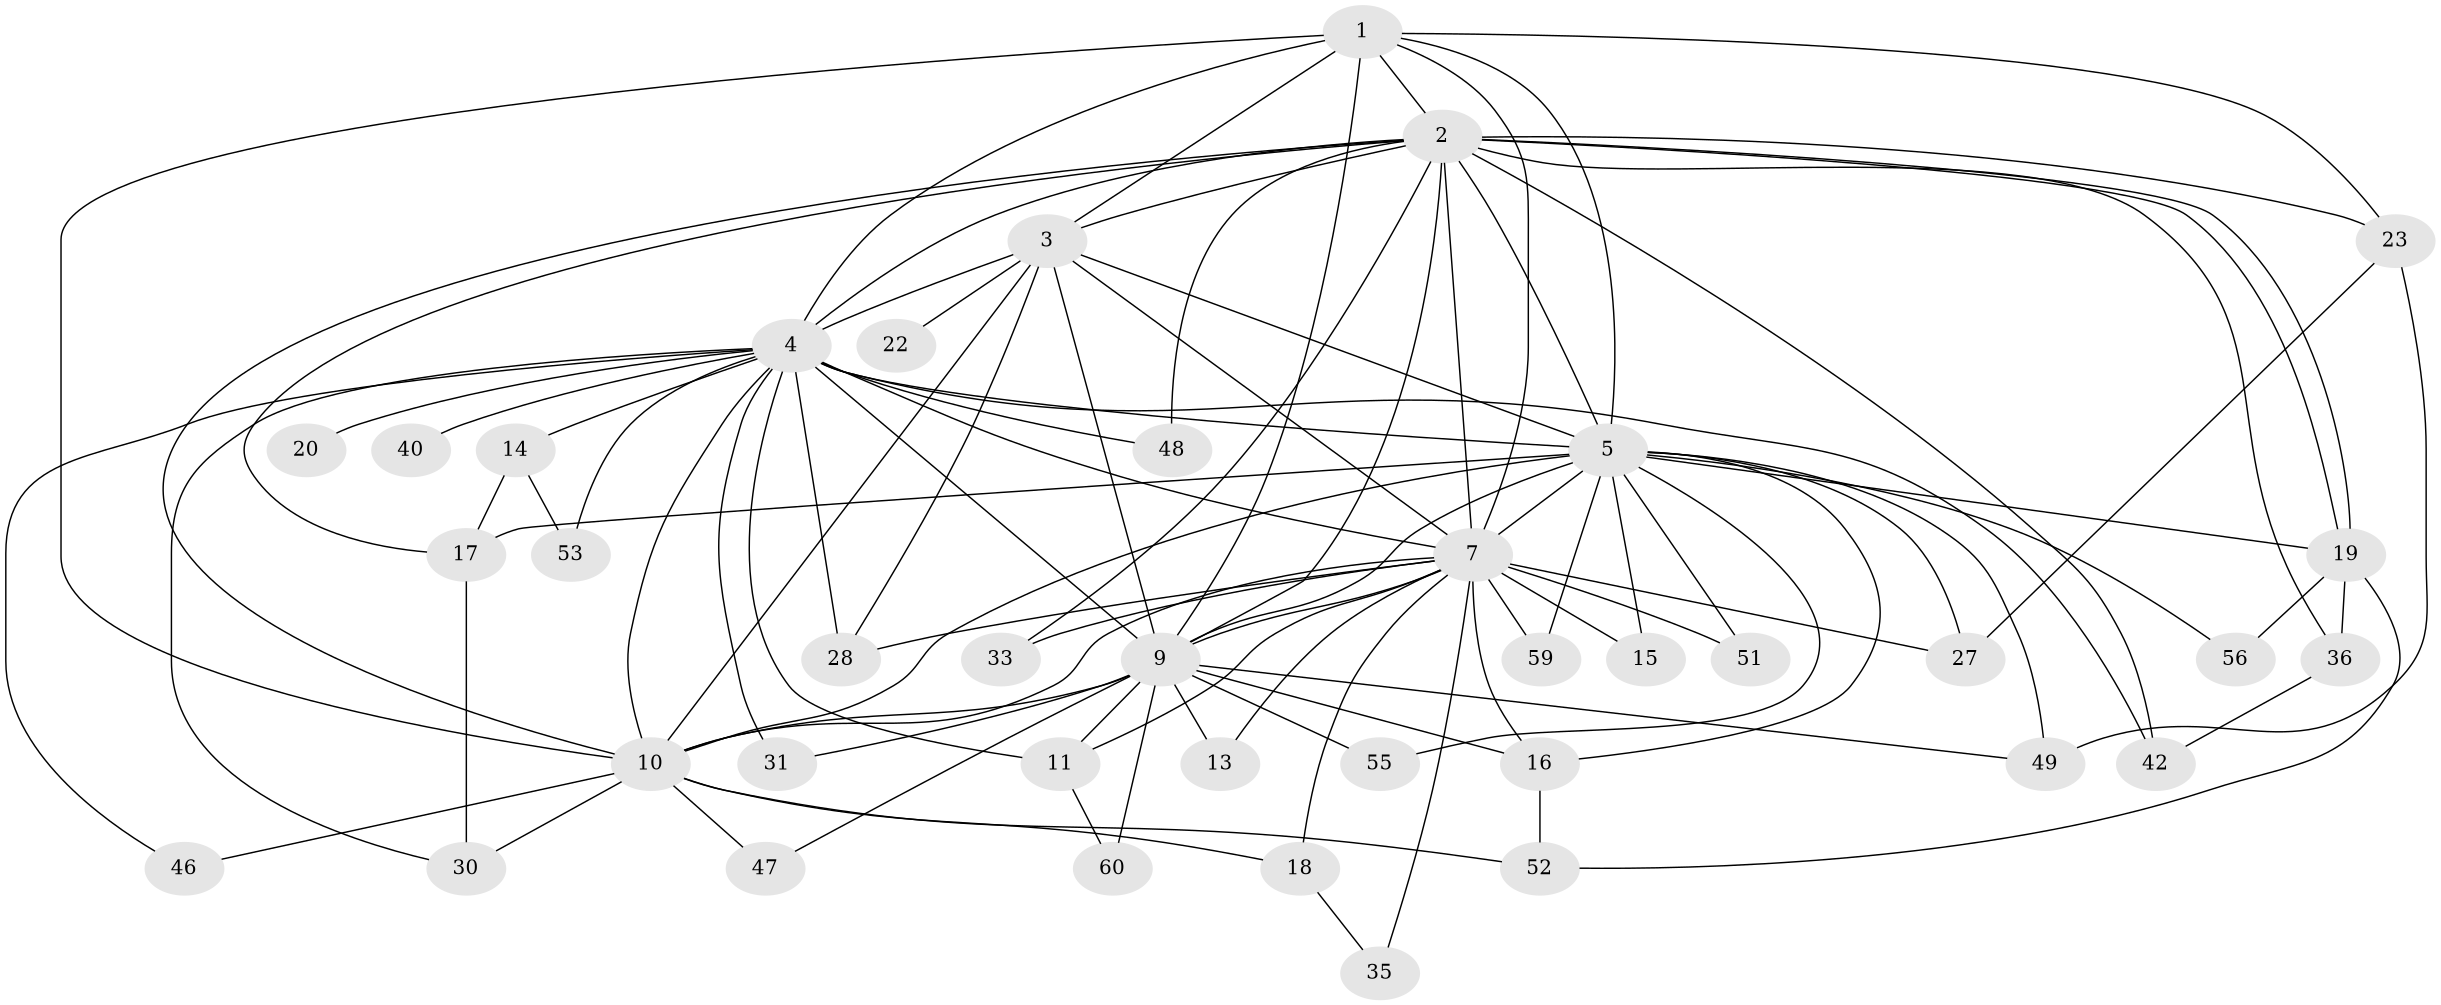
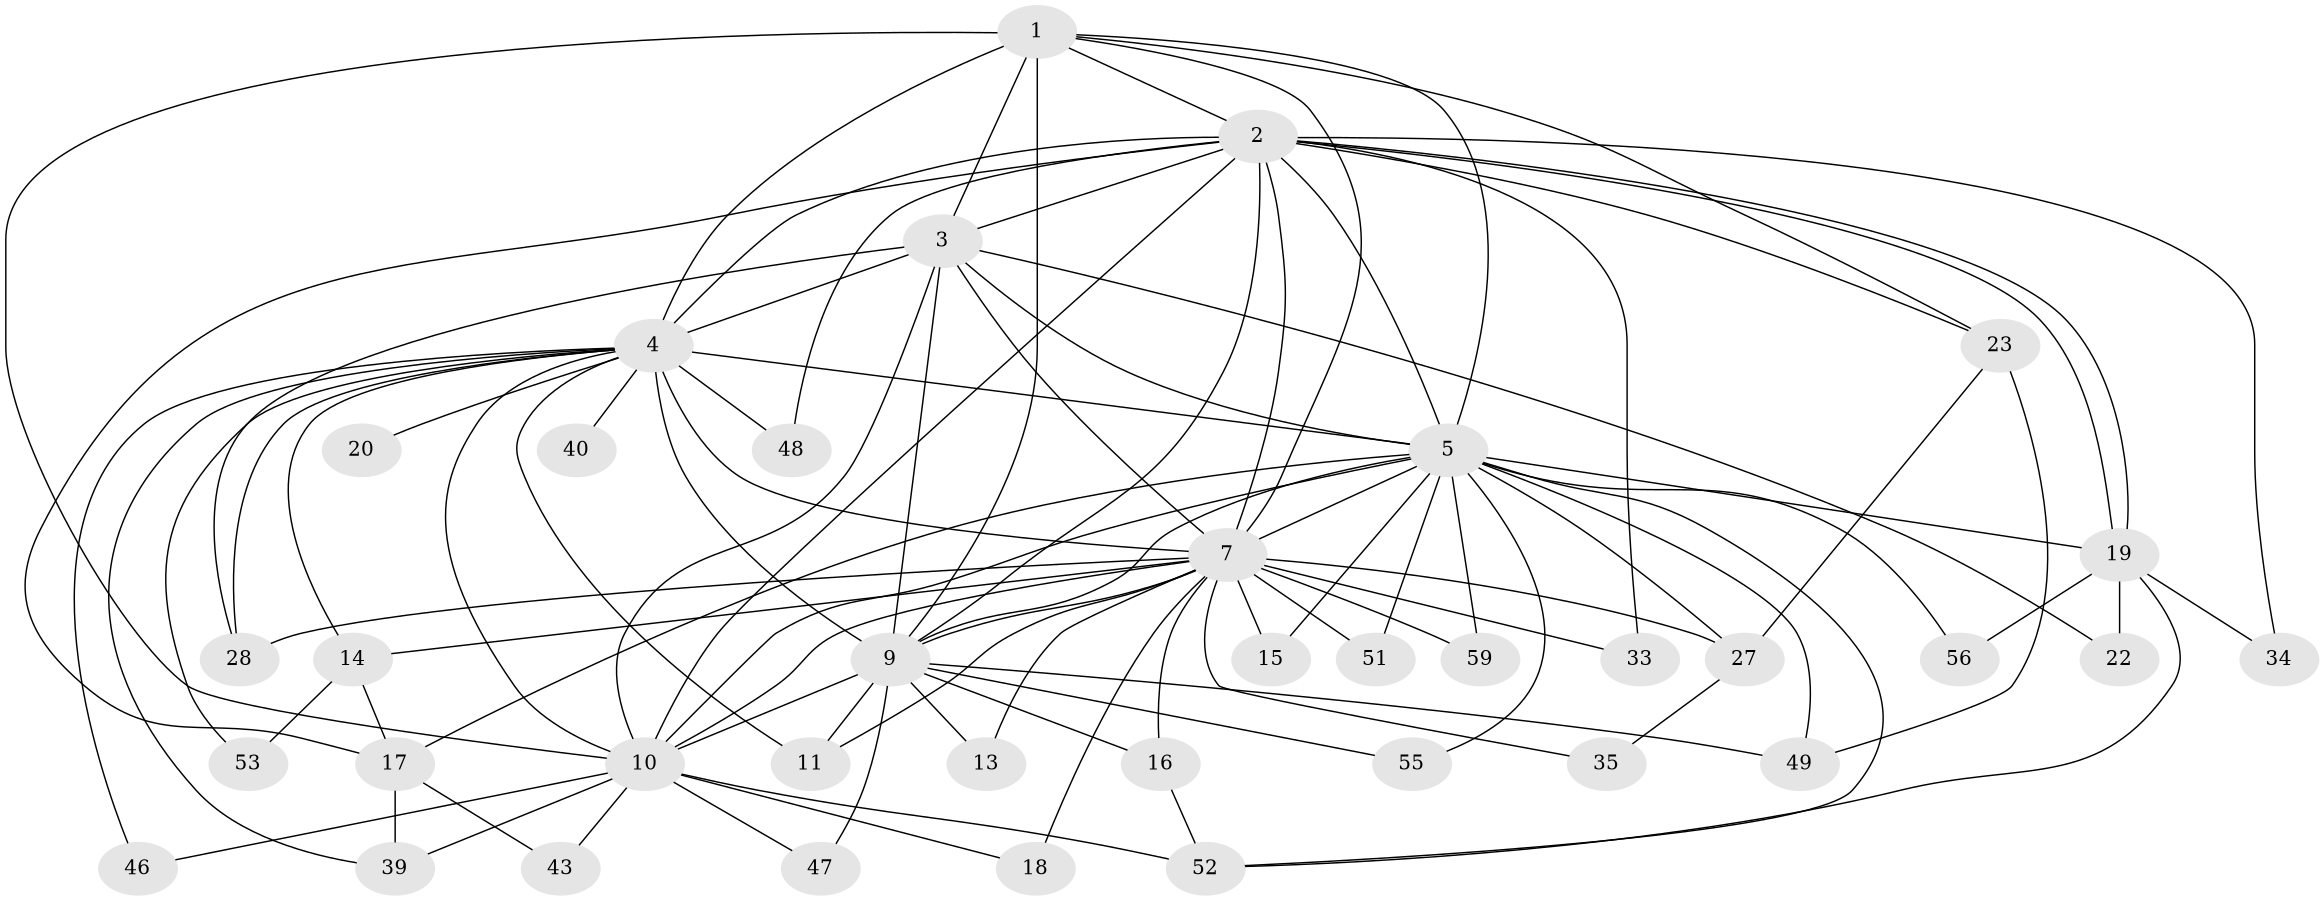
edge "7" -- "14": added
edge "19" -- "22": added
edge "5" -- "16": now "5" -- "52"
node "36": label "36" -> "34"
node "31": removed
node "42": removed
node "30": label "30" -> "39"
node "43": added
node "60": removed
edge "18" -- "35": now "27" -- "35"
